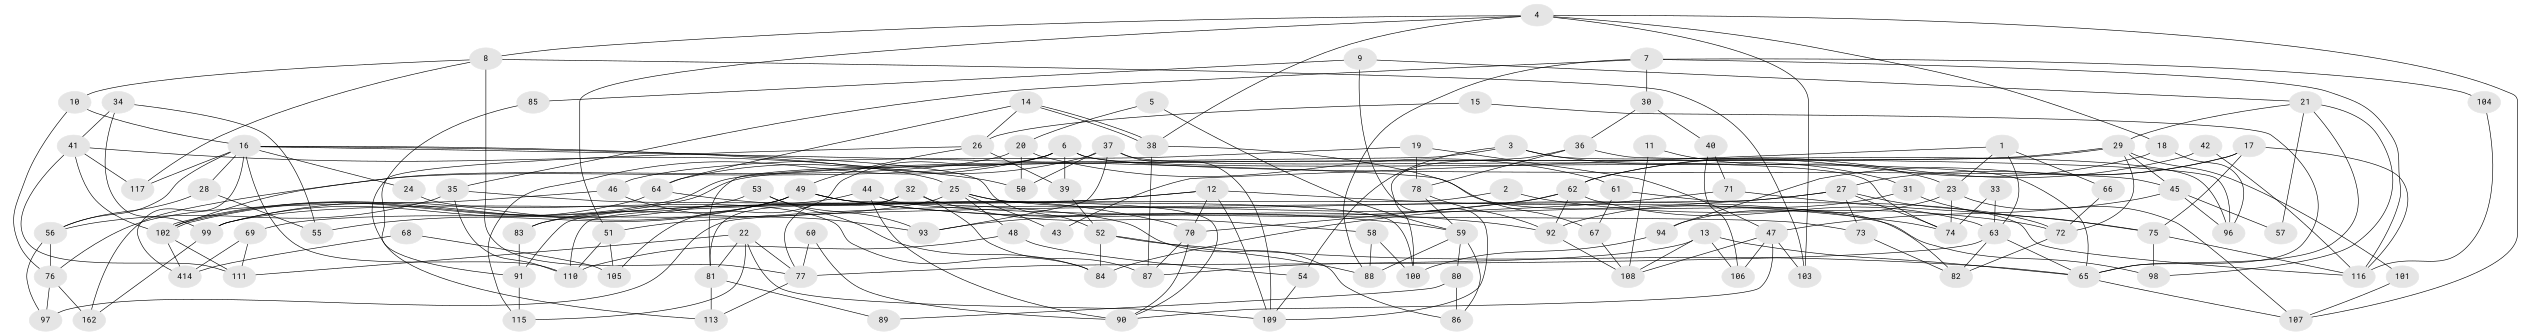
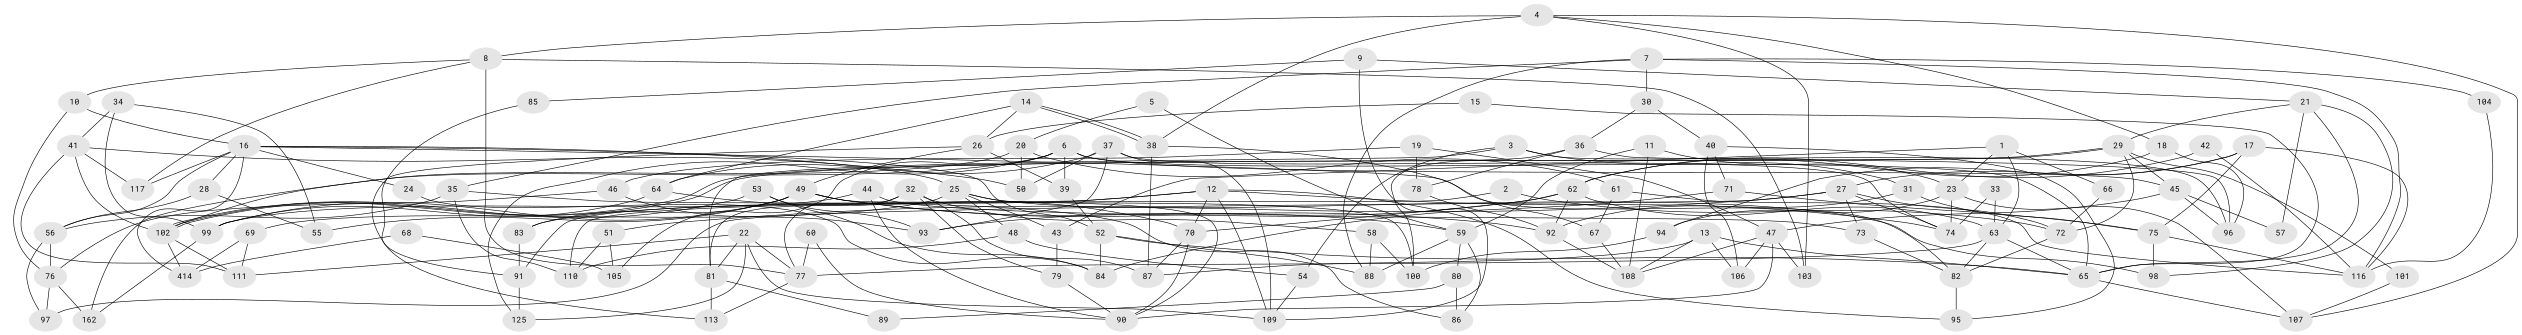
edge "4" -- "51": removed
edge "78" -- "59": now "11" -- "59"
edge "16" -- "110": removed
node "79": added
node "115": label "115" -> "125"
node "95": added
